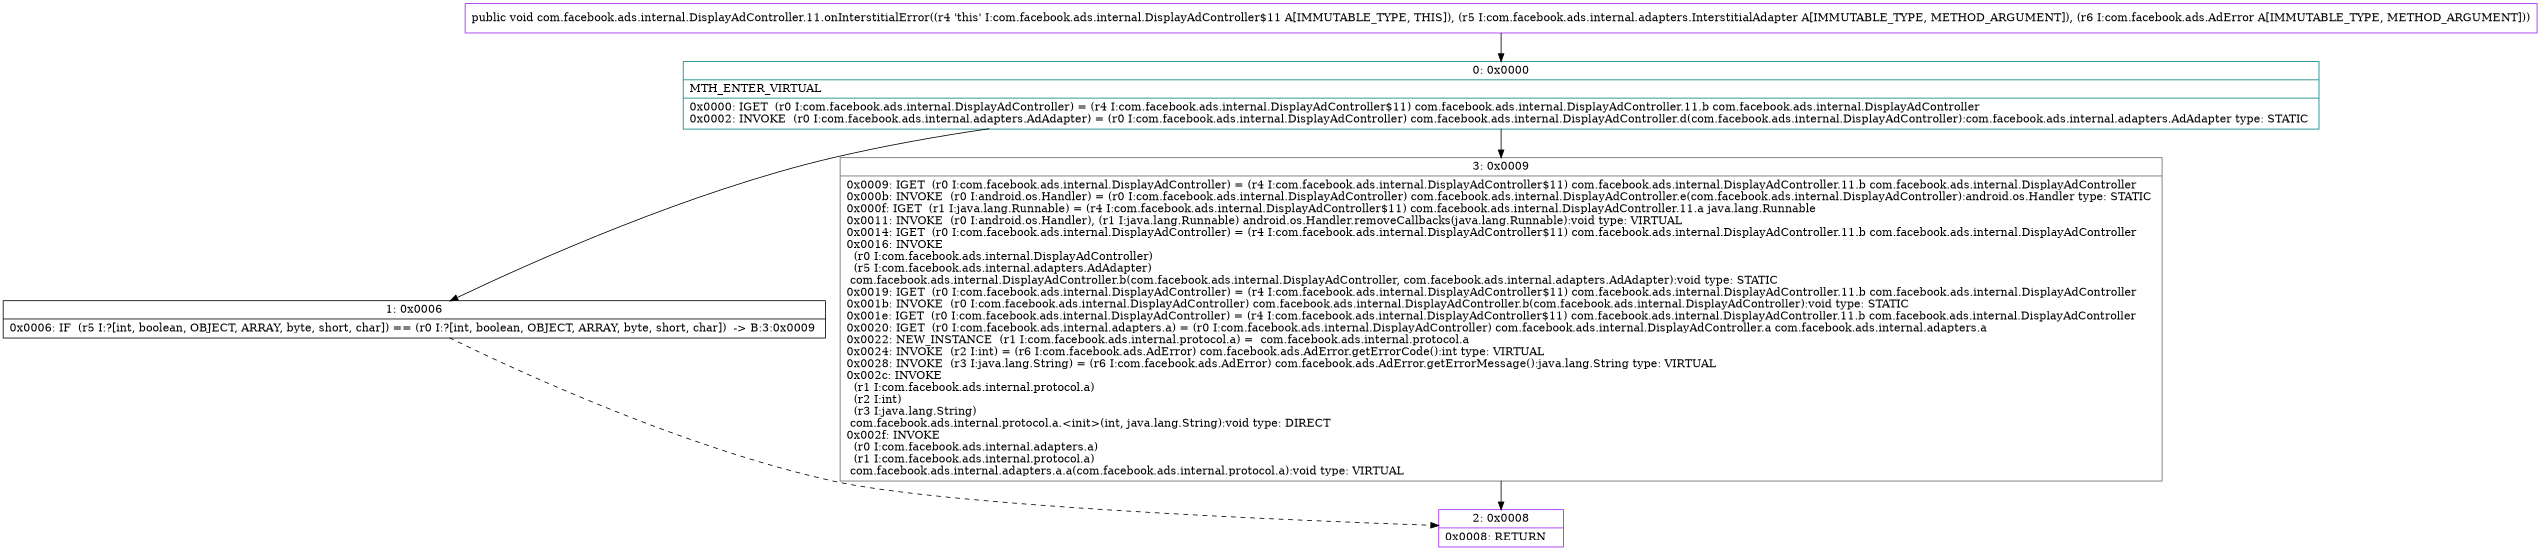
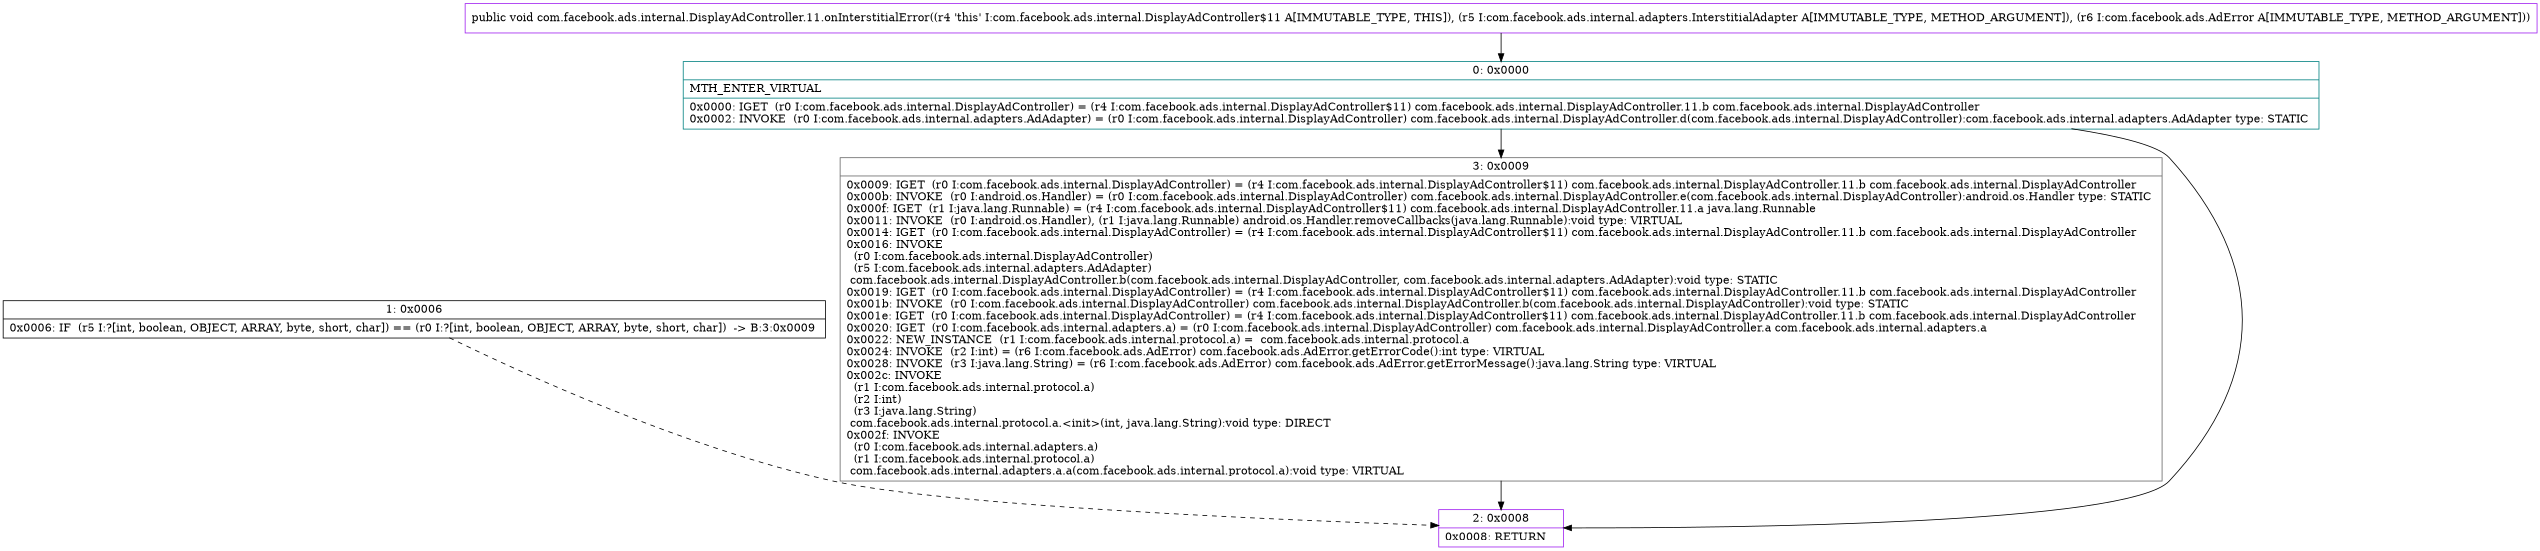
edge "0: 0x0000" -> "1: 0x0006": now "0: 0x0000" -> "2: 0x0008"
